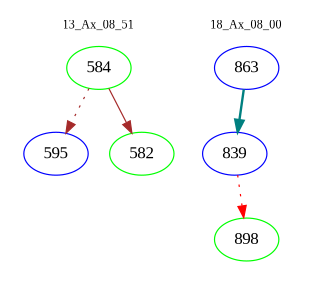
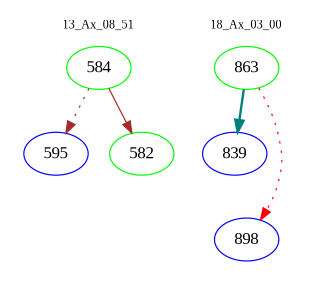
cluster "18_Ax_08_00": label "18_Ax_08_00" -> "18_Ax_03_00"
node "863": color blue -> green
edge "839" -> "898": now "863" -> "898"
node "898": color green -> blue
